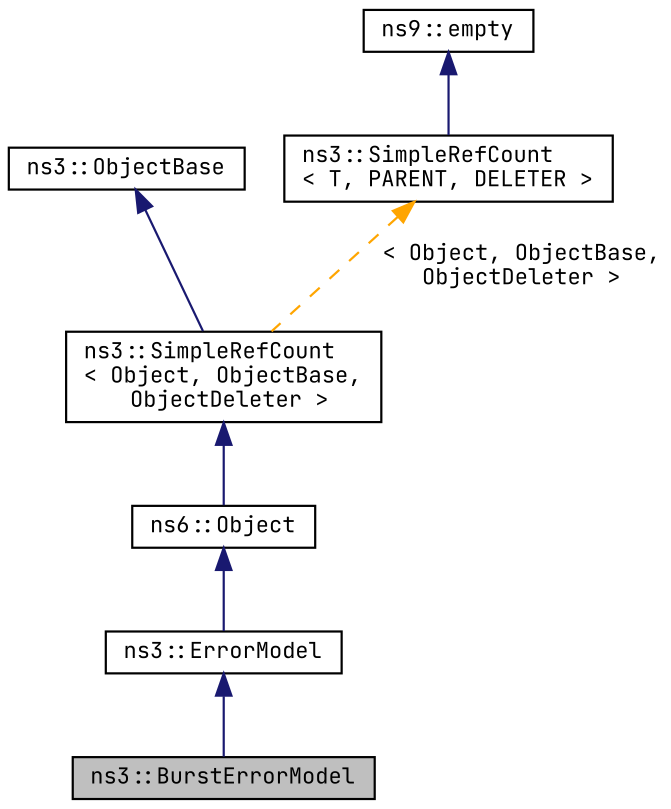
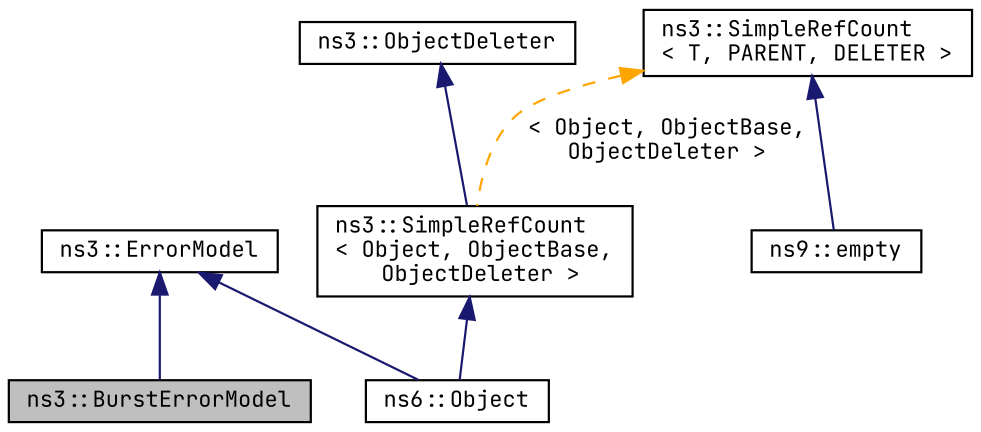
edge "ns3::SimpleRefCount < T, PARENT, DELETER >" -> "ns9::empty": reversed
node "ns3::ObjectBase": label "ns3::ObjectBase" -> "ns3::ObjectDeleter"
edge "ns3::ErrorModel" -> "ns6::Object": reversed
